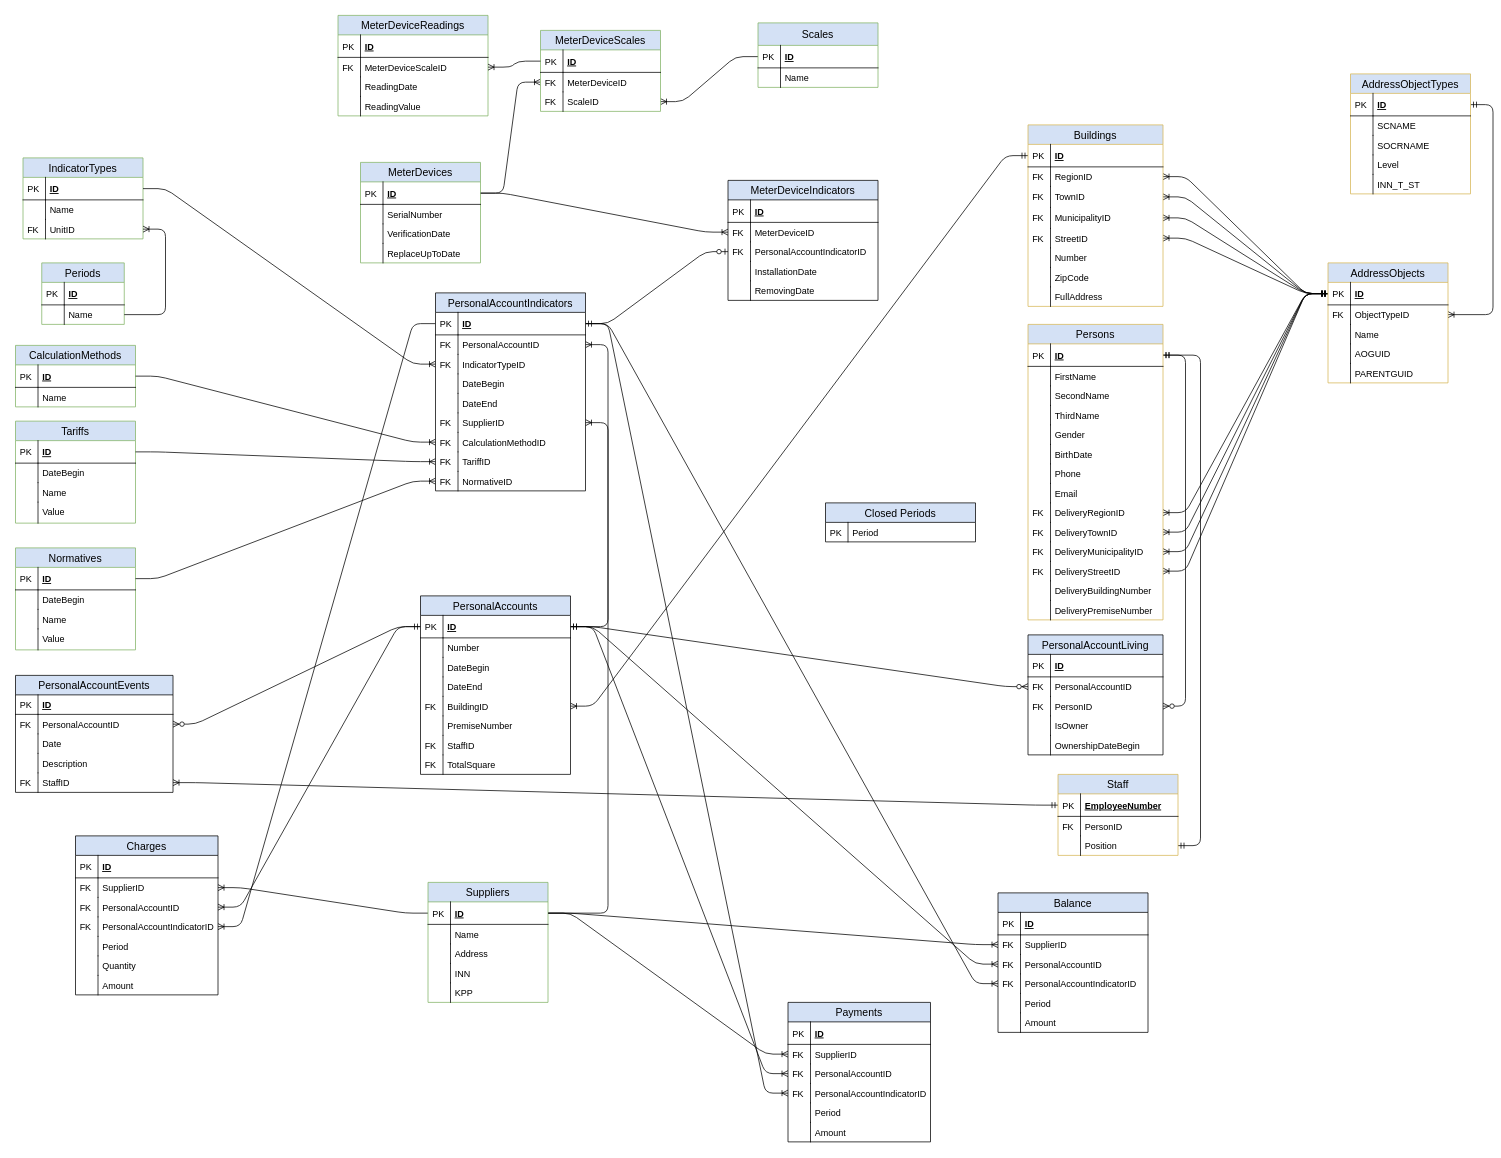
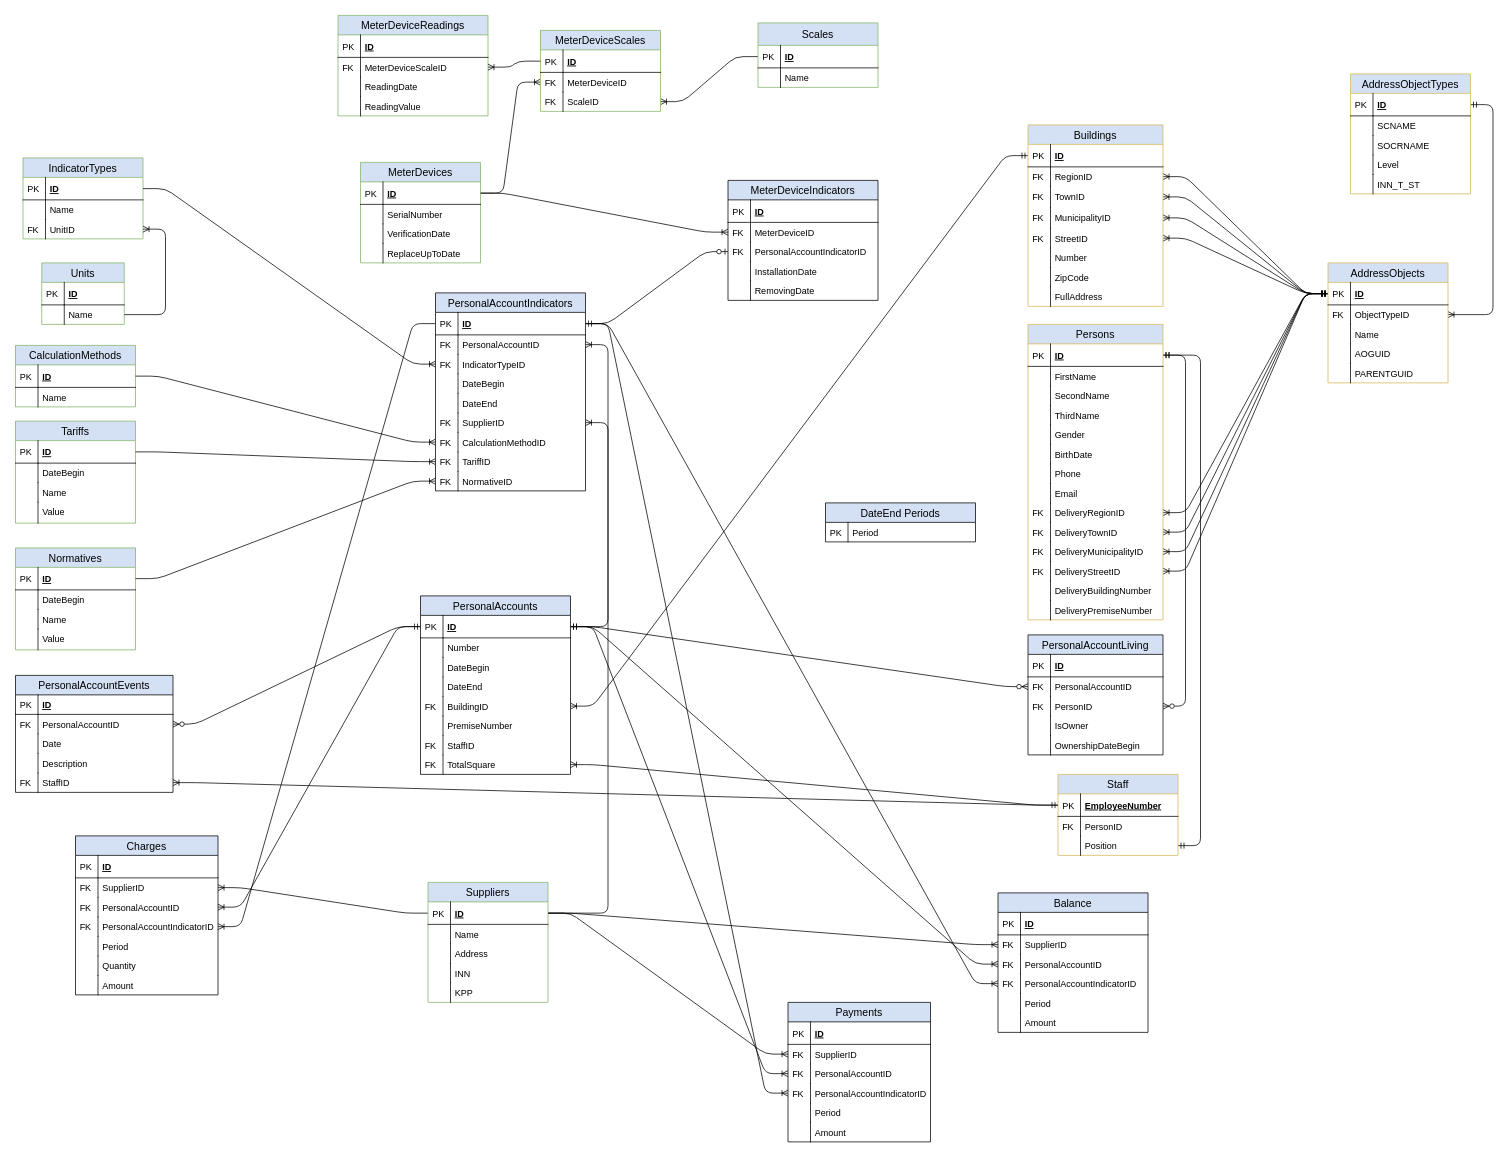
node "Periods": label "Periods" -> "Units"
node "Closed Periods": label "Closed Periods" -> "DateEnd Periods"
edge "EmployeeNumber" -> "TotalSquare": added
